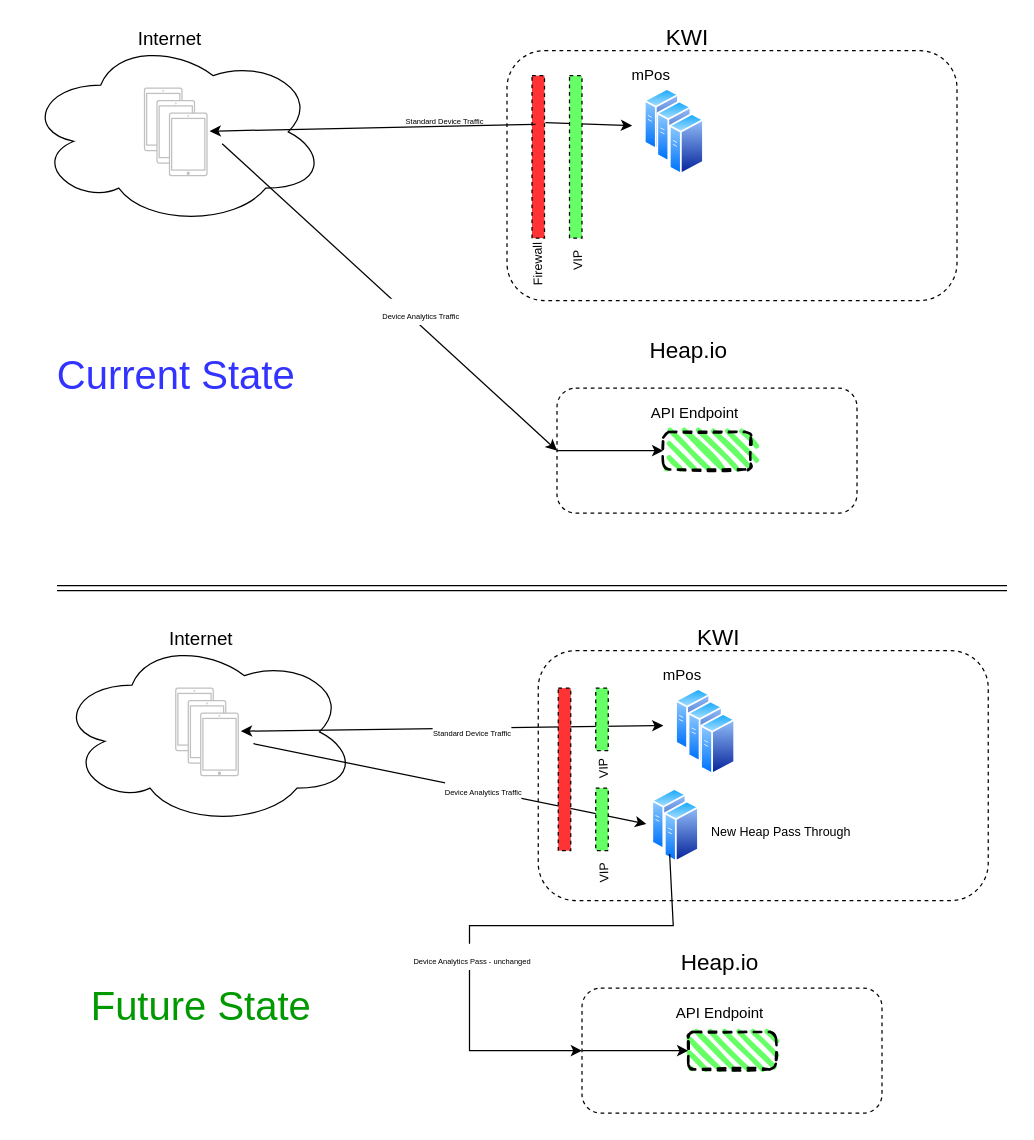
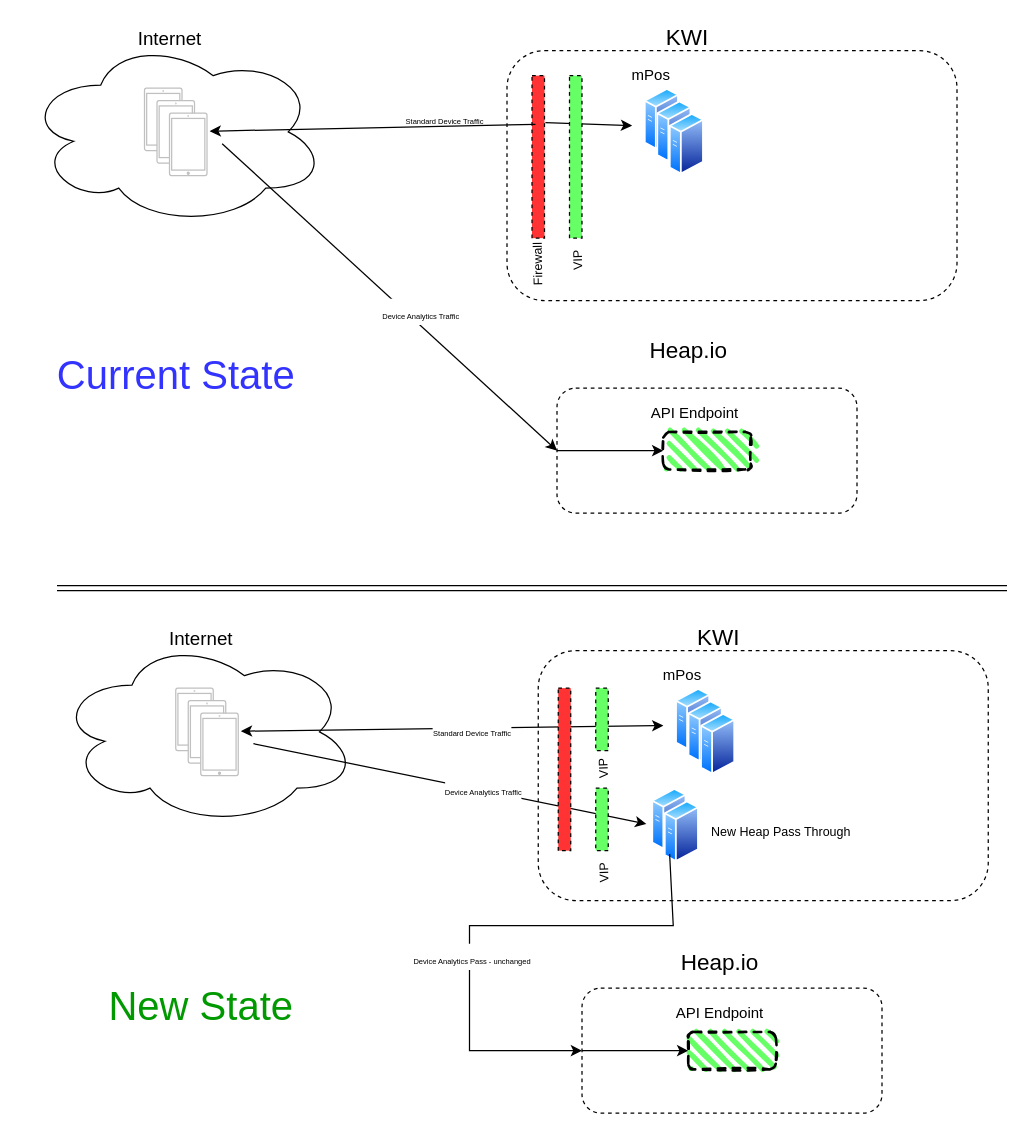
node "Future State": label "Future State" -> "New State"
